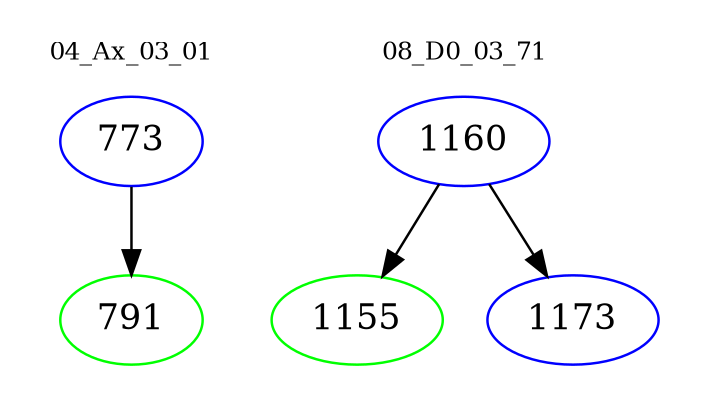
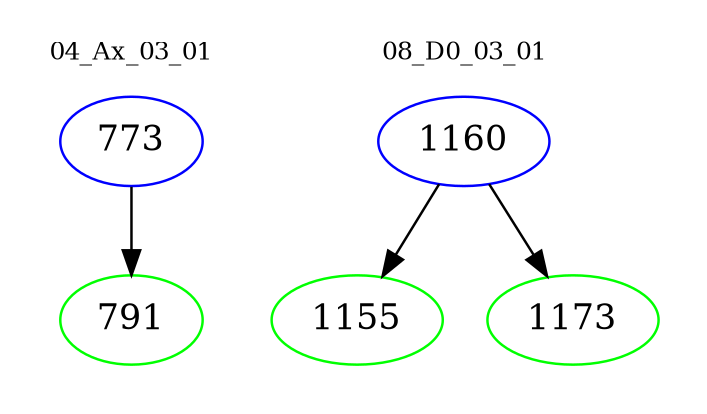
cluster "08_D0_03_71": label "08_D0_03_71" -> "08_D0_03_01"
node "1173": color blue -> green
